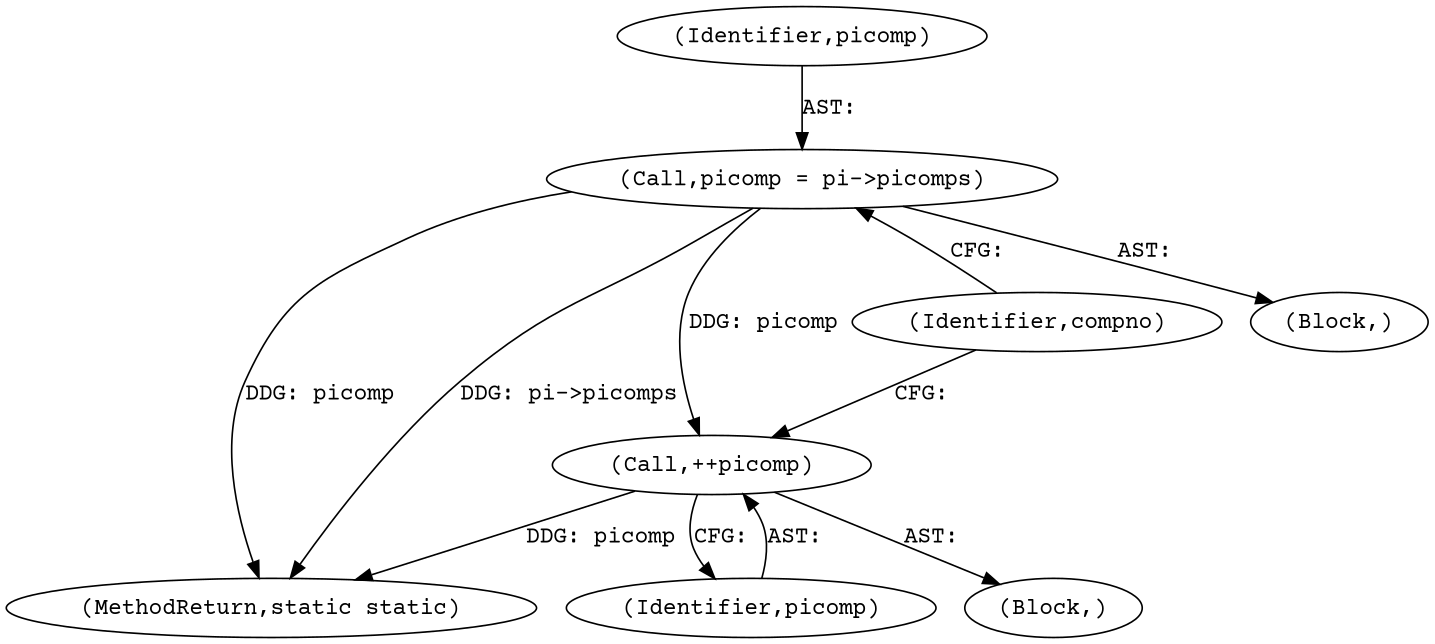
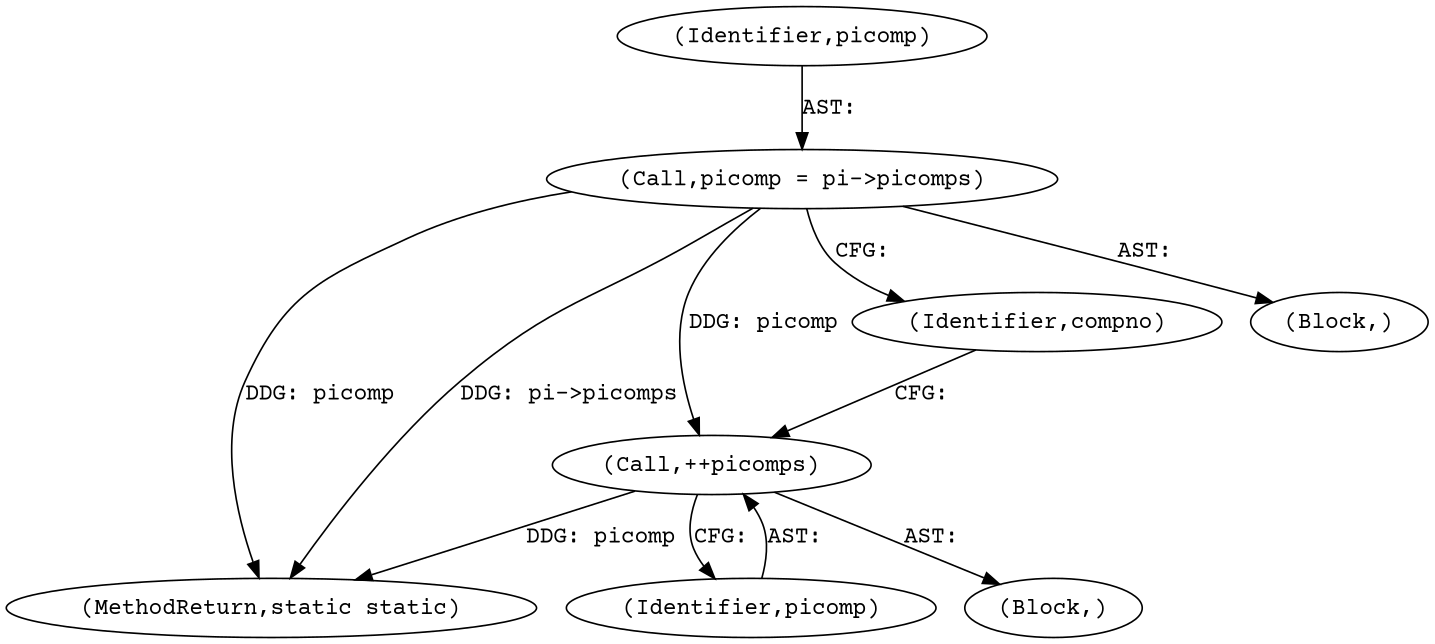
edge "(Identifier,compno)" -> "(Call,picomp = pi->picomps)": reversed
node "(Call,++picomp)": label "(Call,++picomp)" -> "(Call,++picomps)"
